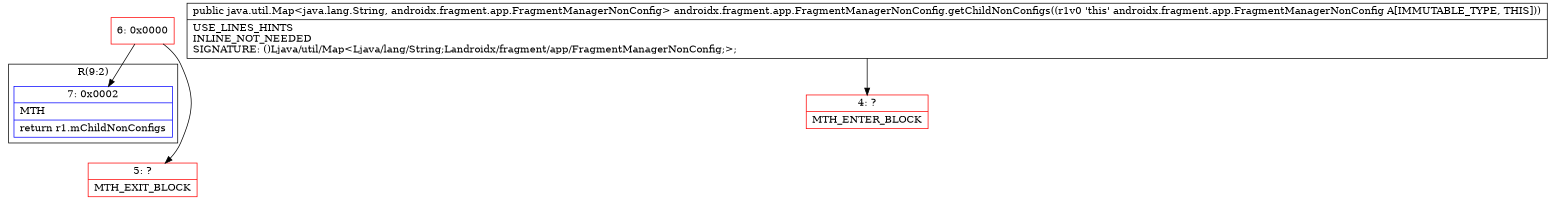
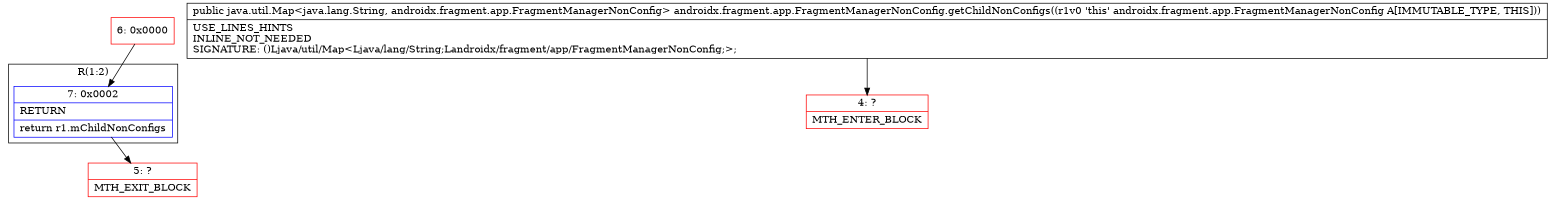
cluster "R(9:2)": label "R(9:2)" -> "R(1:2)"
edge "6: 0x0000" -> "5: ?": now "7: 0x0002" -> "5: ?"
node "7: 0x0002": text "MTH" -> "RETURN"
